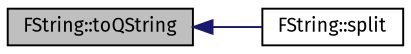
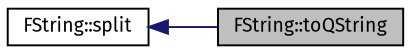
edge "FString::split" -> "FString::toQString": reversed
